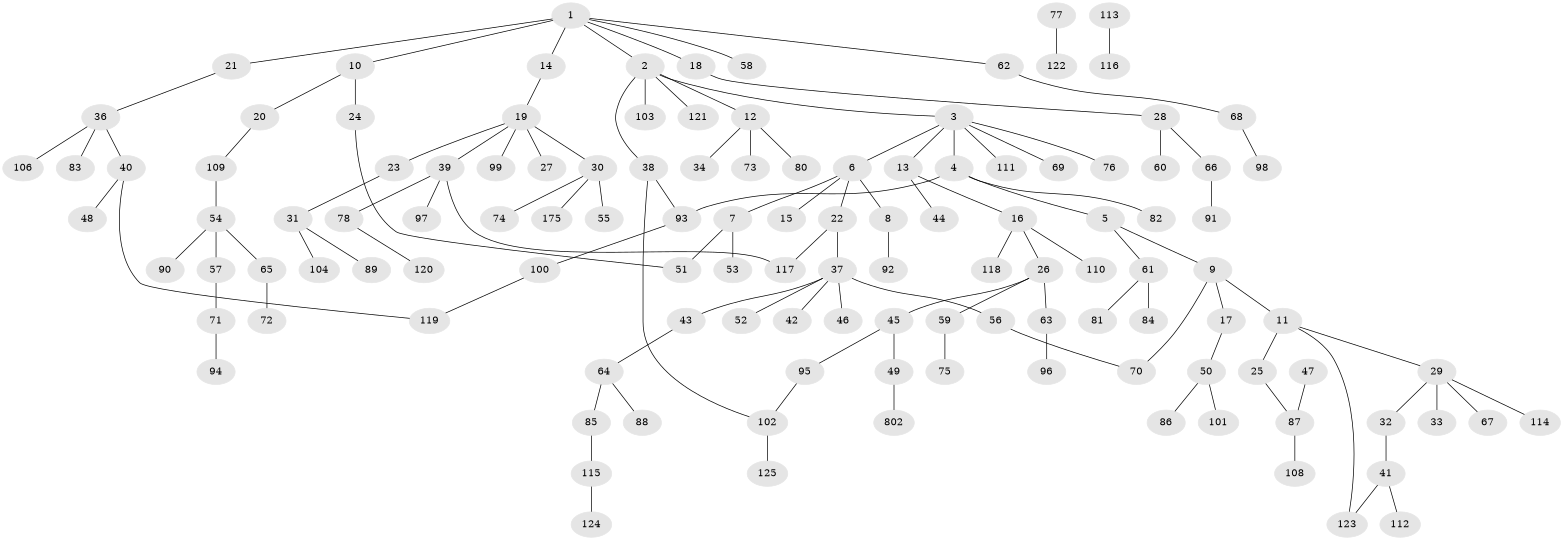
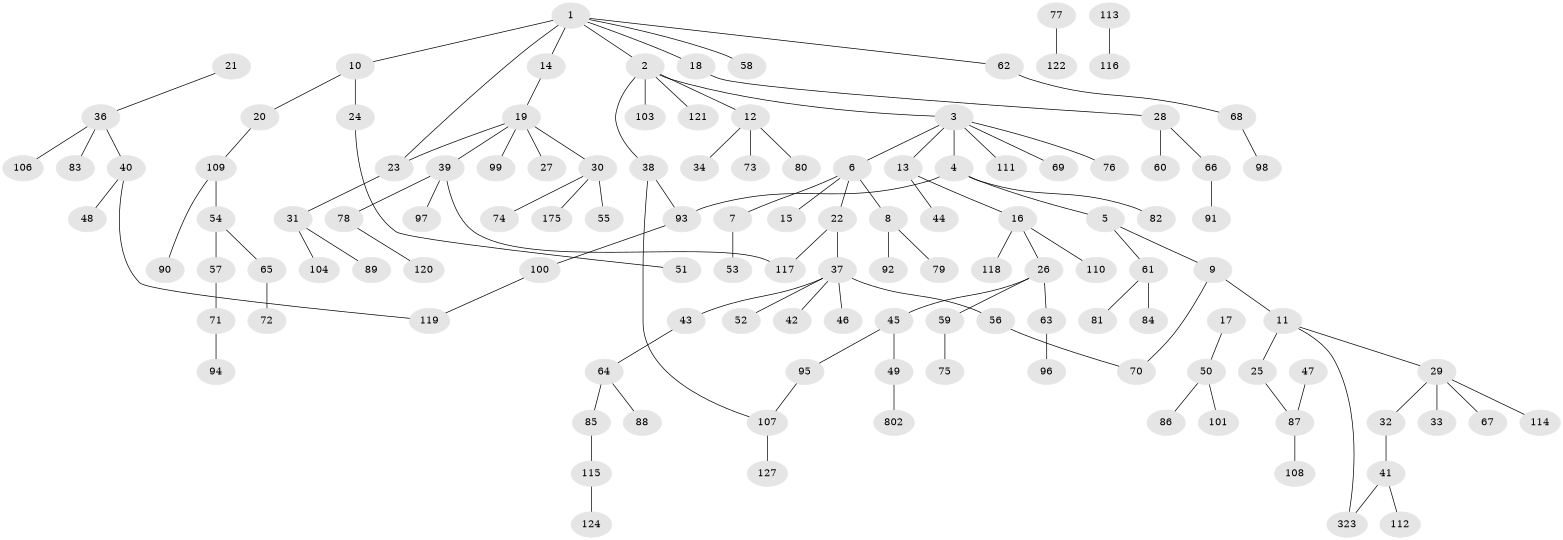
edge "1" -- "21": now "1" -- "23"
edge "54" -- "90": now "109" -- "90"
edge "7" -- "51": removed
node "79": added
edge "9" -- "17": removed
node "102": label "102" -> "107"
node "125": label "125" -> "127"
node "123": label "123" -> "323"
